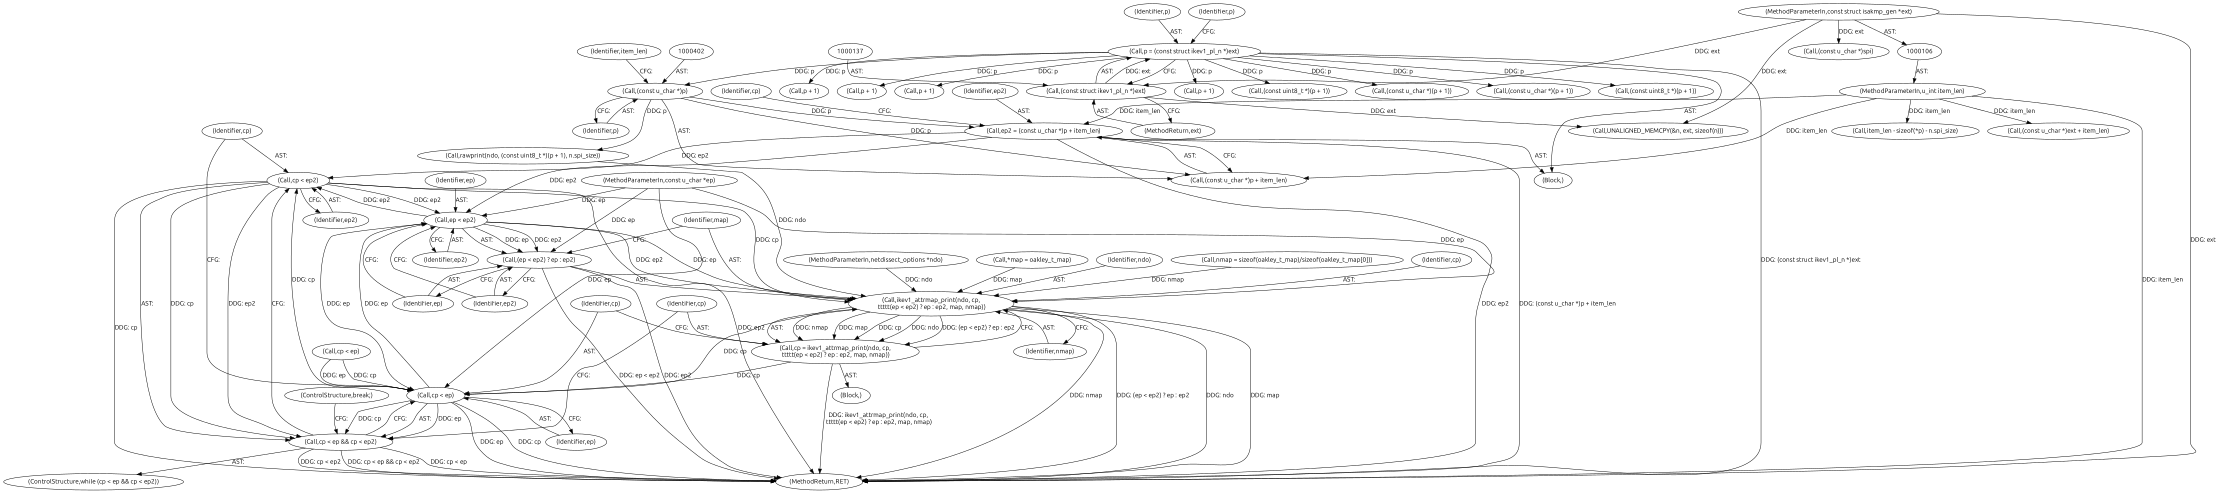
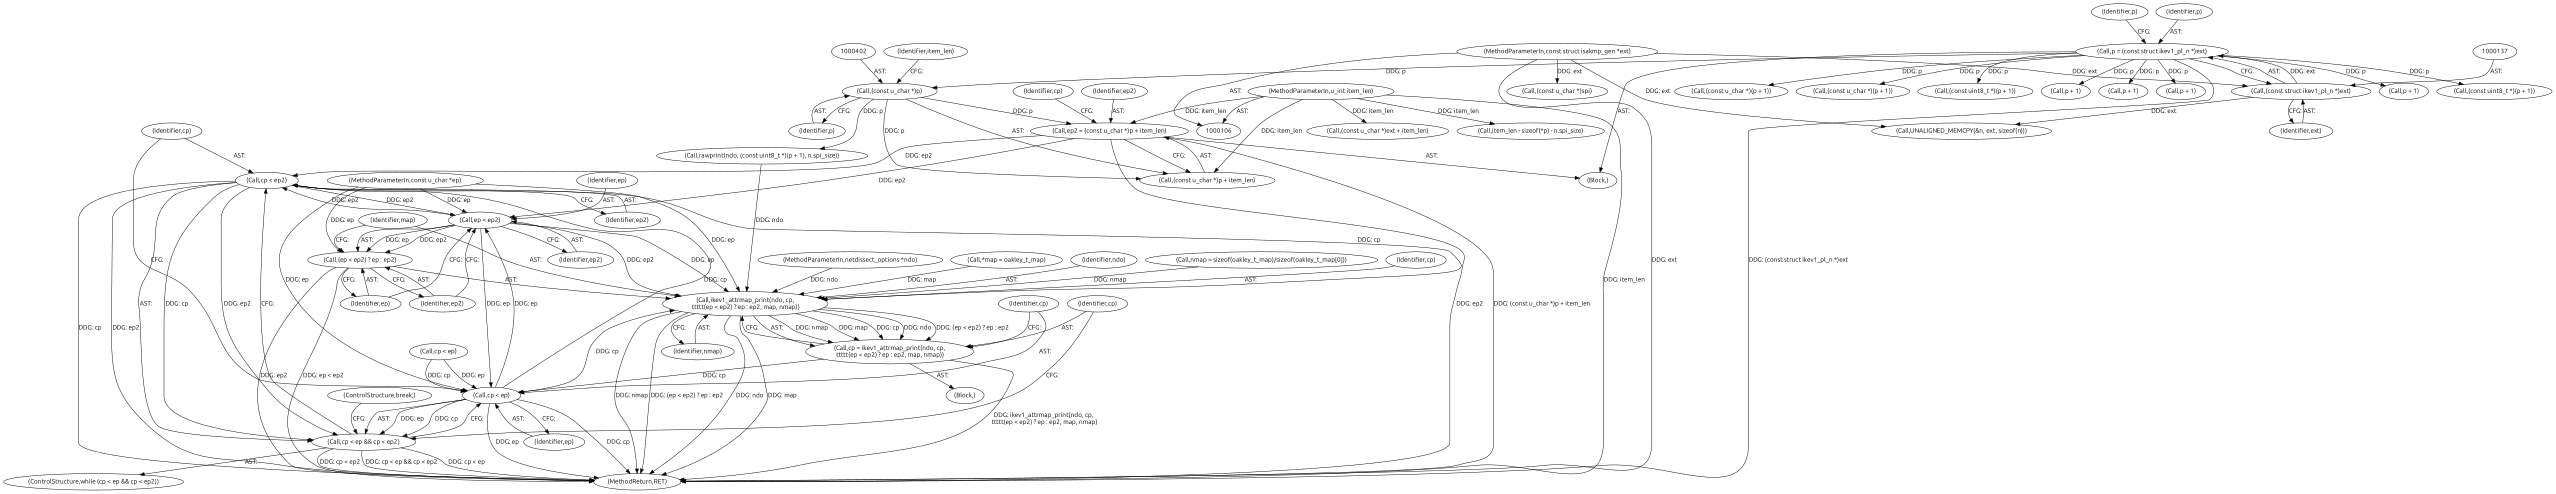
edge "1000106" -> "(MethodParameterIn,u_int item_len)": reversed
node "(MethodReturn,ext)": label "(MethodReturn,ext)" -> "(Identifier,ext)"
